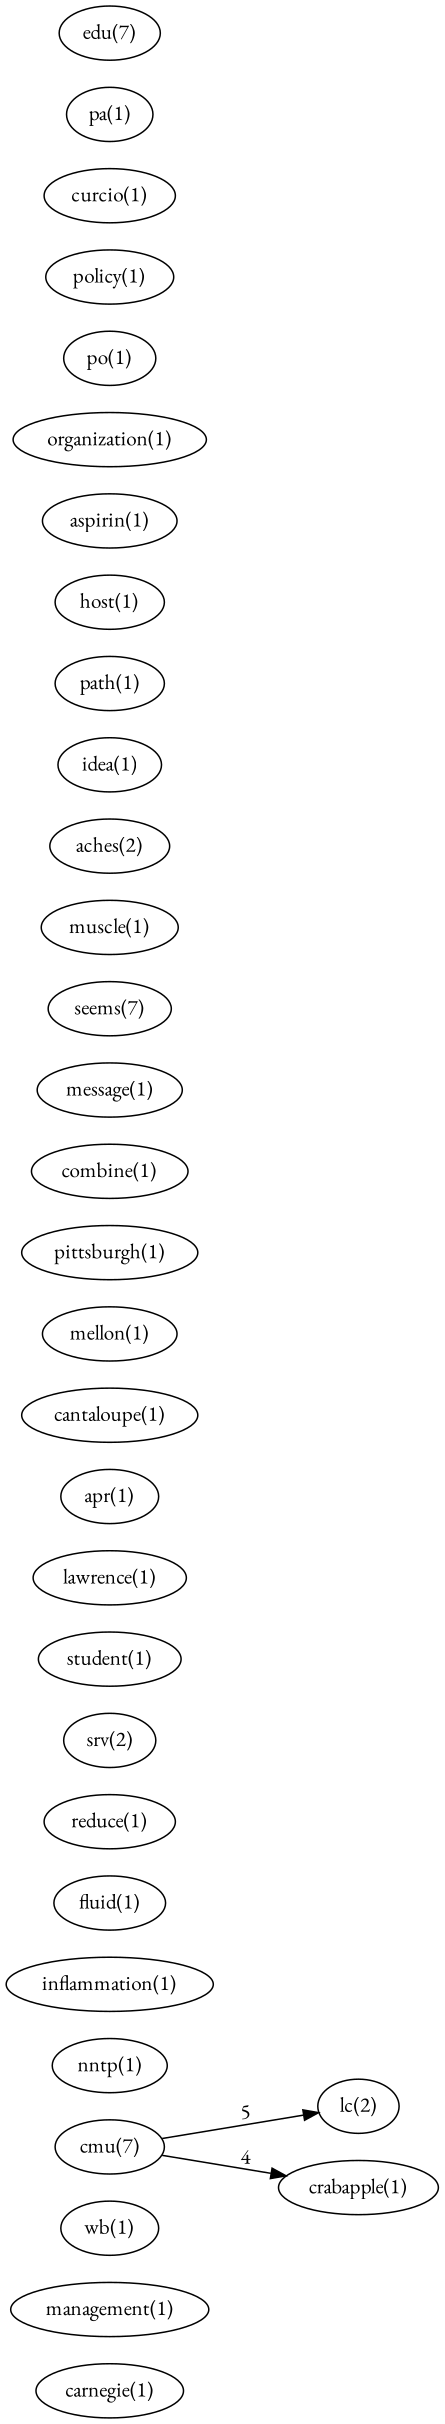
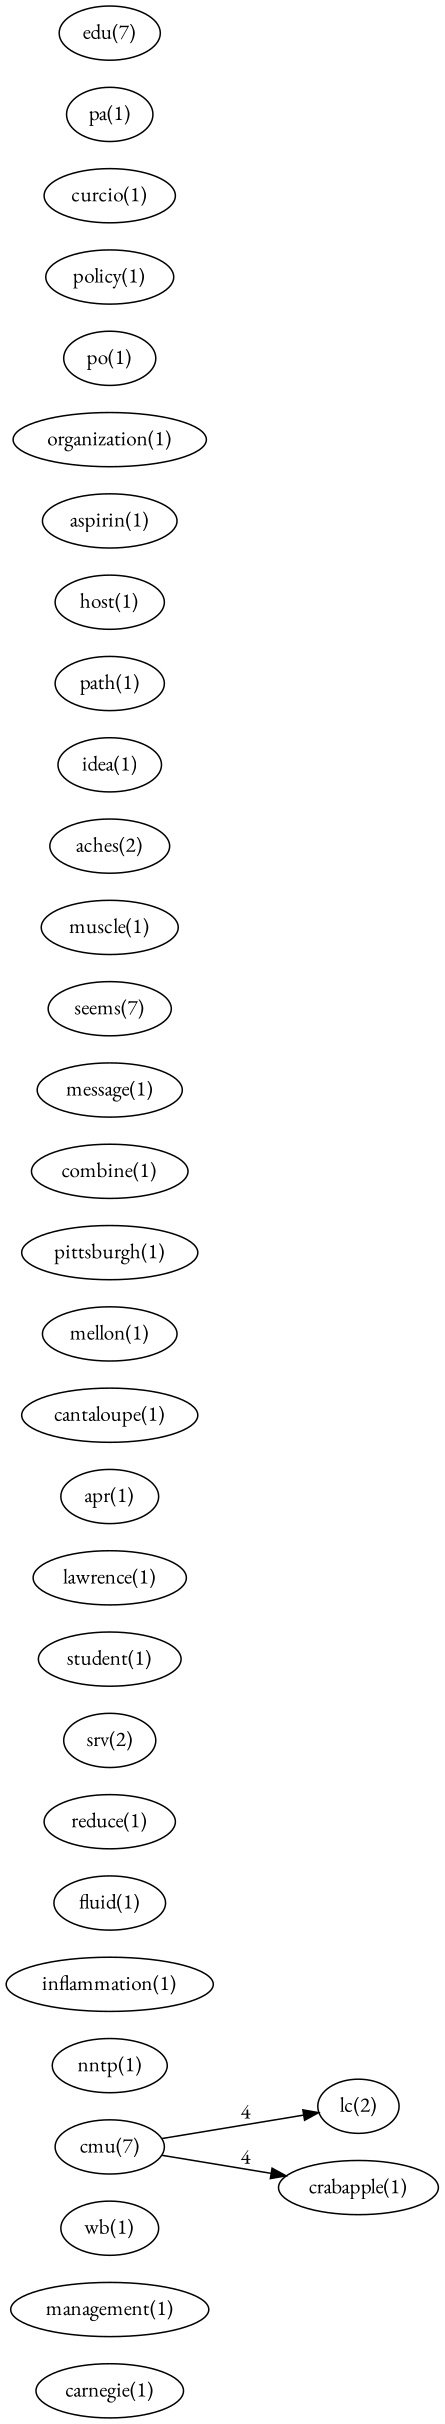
edge "cmu(7)" -> "lc(2)": label "5" -> "4"
